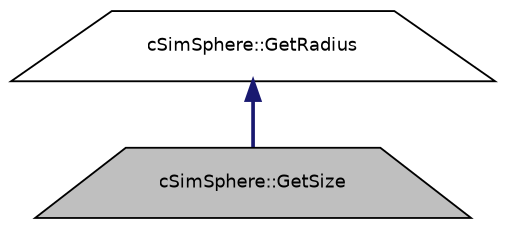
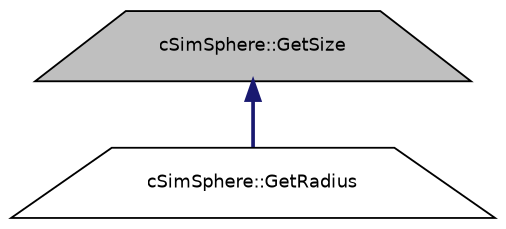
edge "cSimSphere::GetSize" -> "cSimSphere::GetRadius": reversed
